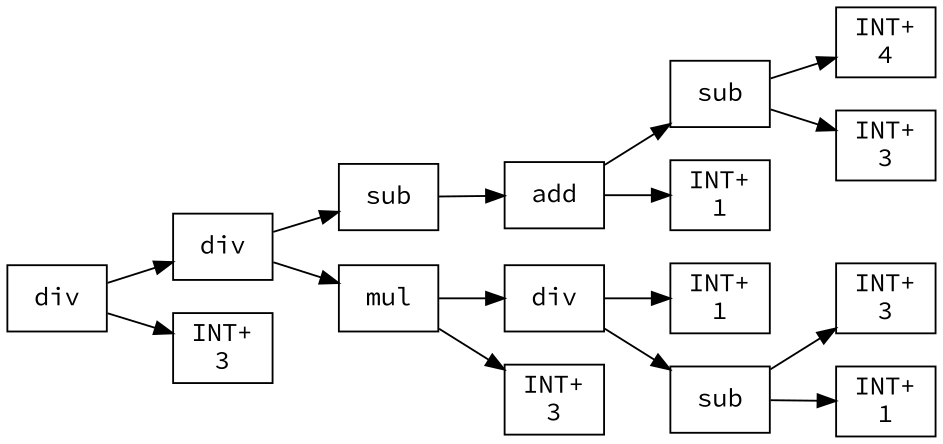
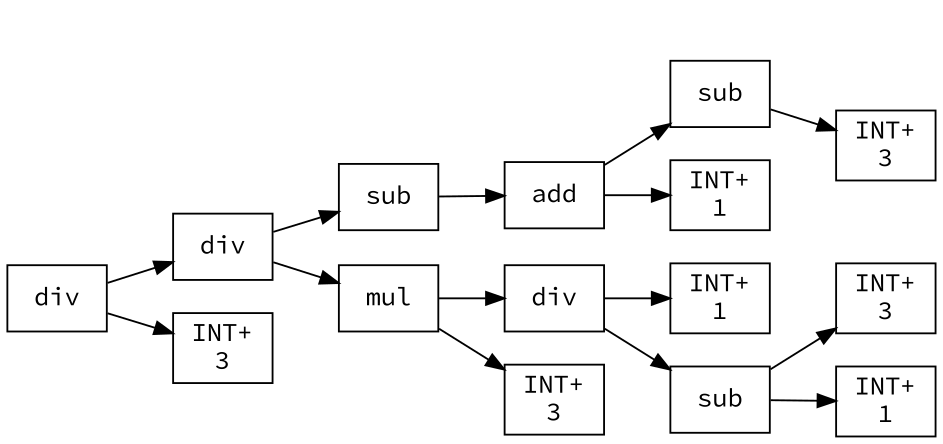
node "INT+ 4": removed
